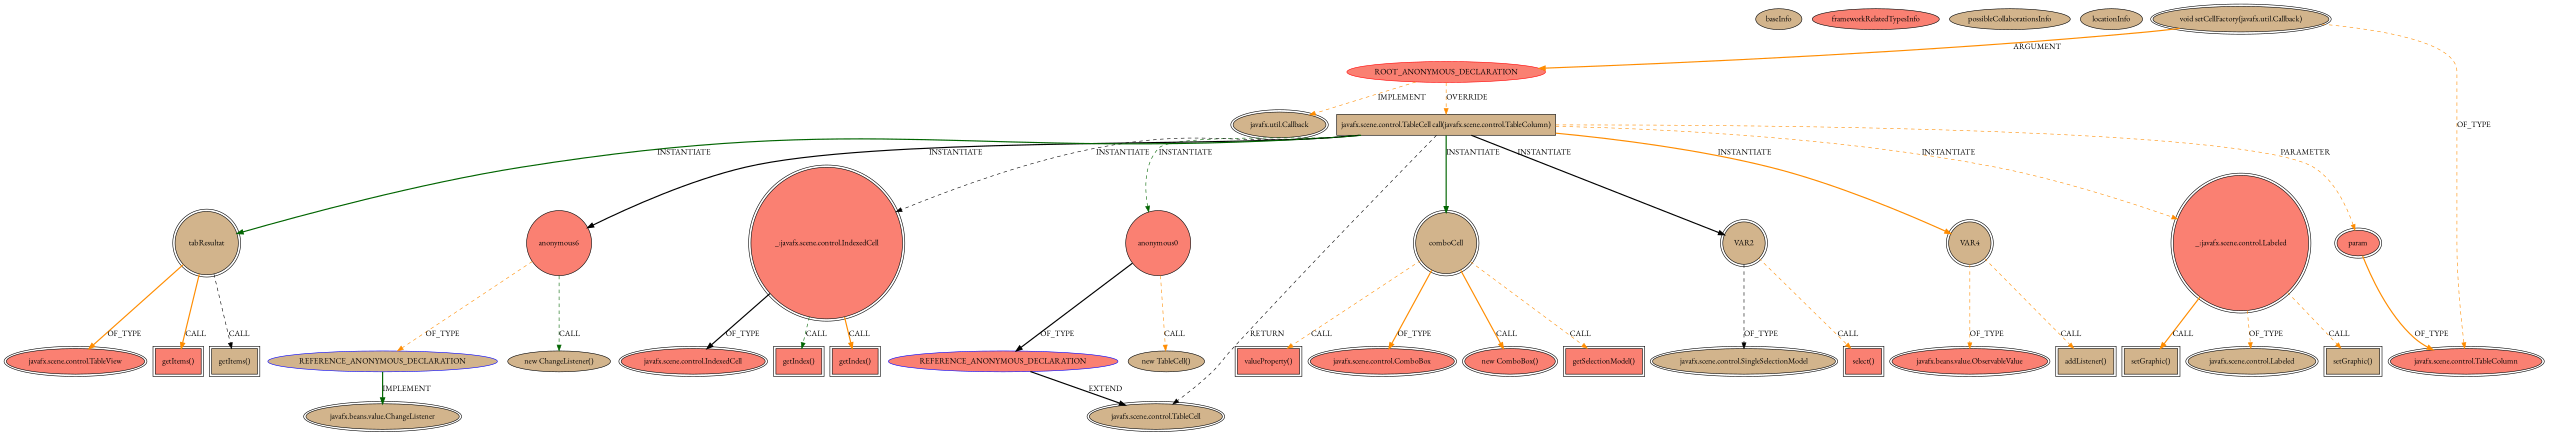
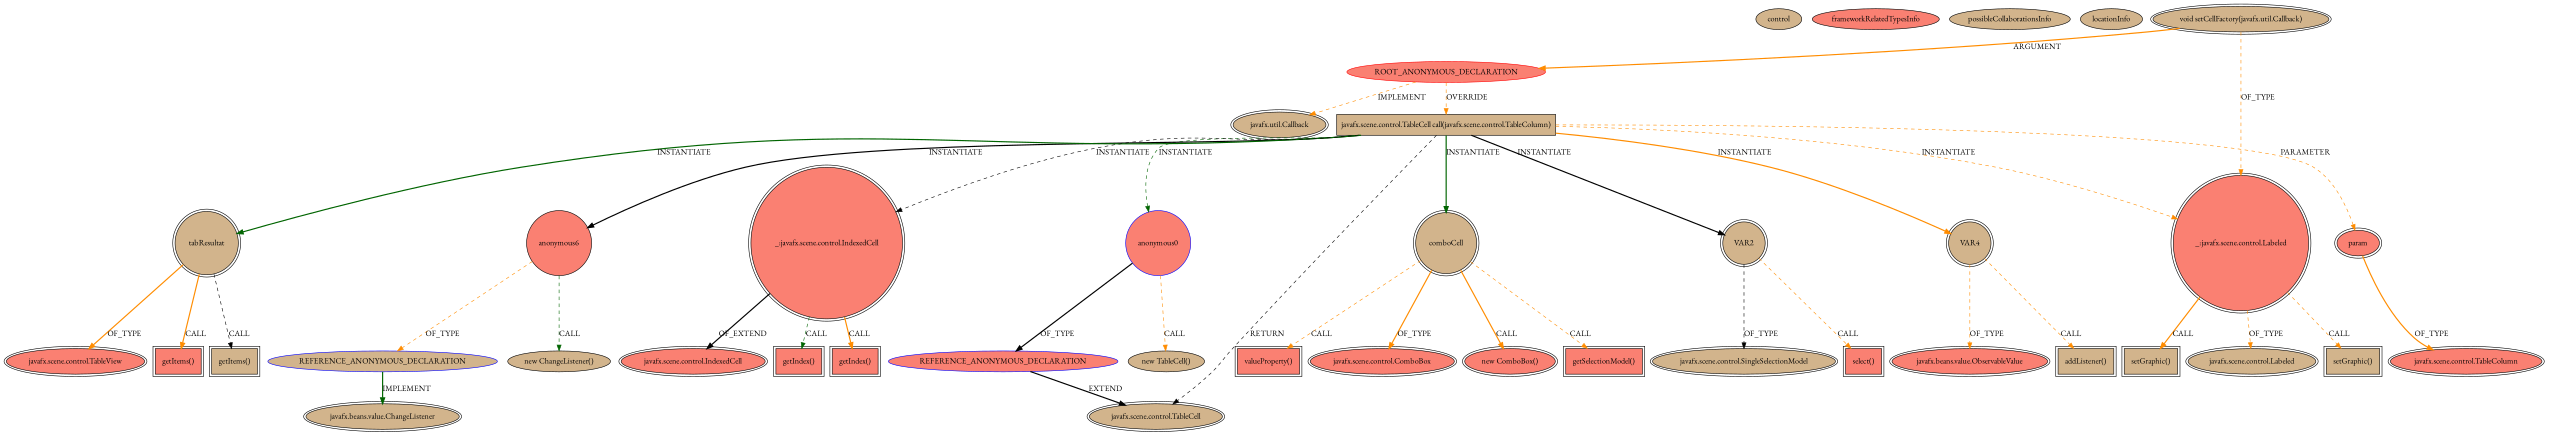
node "baseInfo": label "baseInfo" -> "control"
edge "void setCellFactory(javafx.util.Callback)" -> "javafx.scene.control.TableColumn": now "void setCellFactory(javafx.util.Callback)" -> "_:javafx.scene.control.Labeled"
node "anonymous0": color black -> blue
edge "_:javafx.scene.control.IndexedCell" -> "javafx.scene.control.IndexedCell": label "OF_TYPE" -> "OF_EXTEND"
